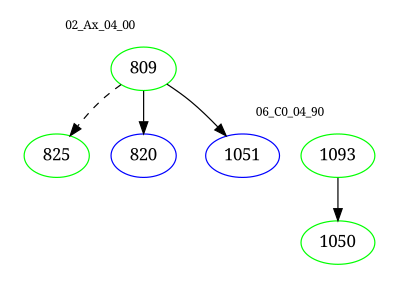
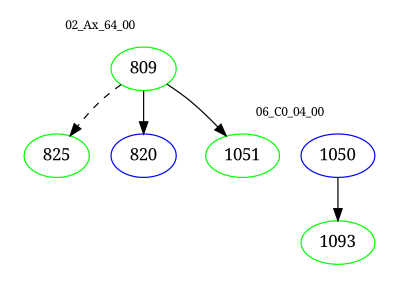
cluster "02_Ax_04_00": label "02_Ax_04_00" -> "02_Ax_64_00"
cluster "06_C0_04_90": label "06_C0_04_90" -> "06_C0_04_00"
node "1051": color blue -> green
edge "1093" -> "1050": reversed
node "1050": color green -> blue
